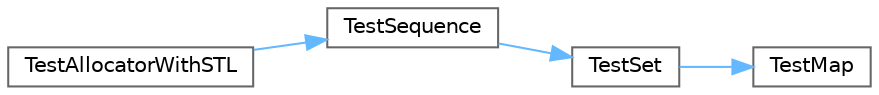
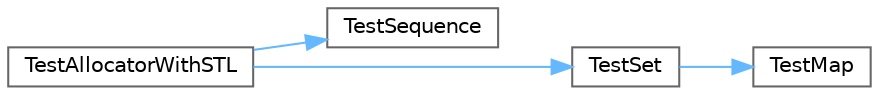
edge "TestSequence" -> "TestSet": now "TestAllocatorWithSTL" -> "TestSet"
